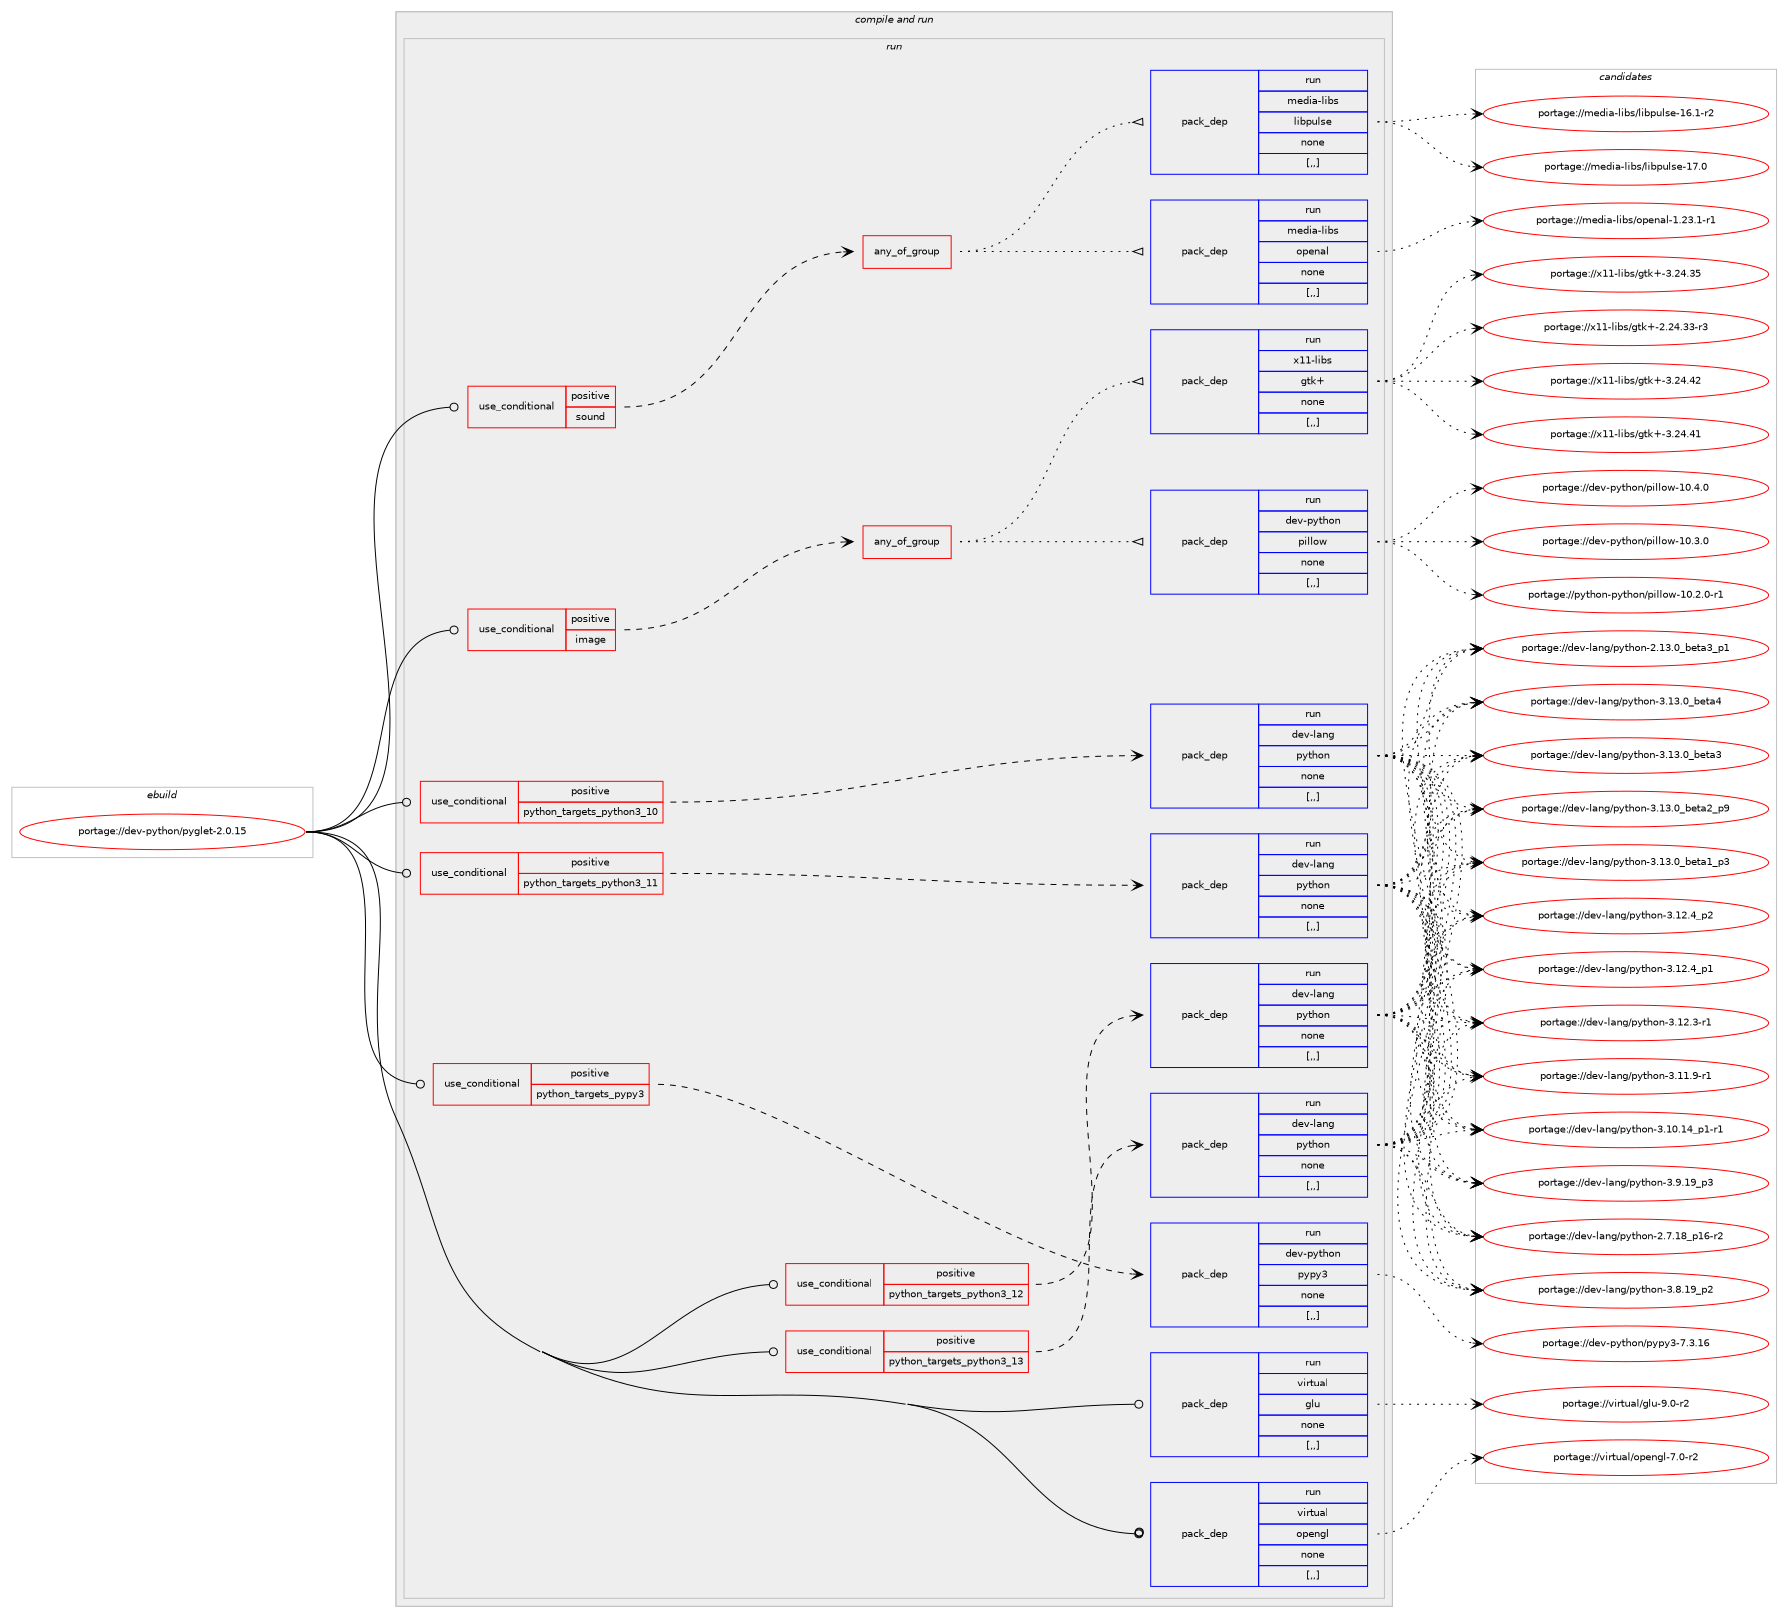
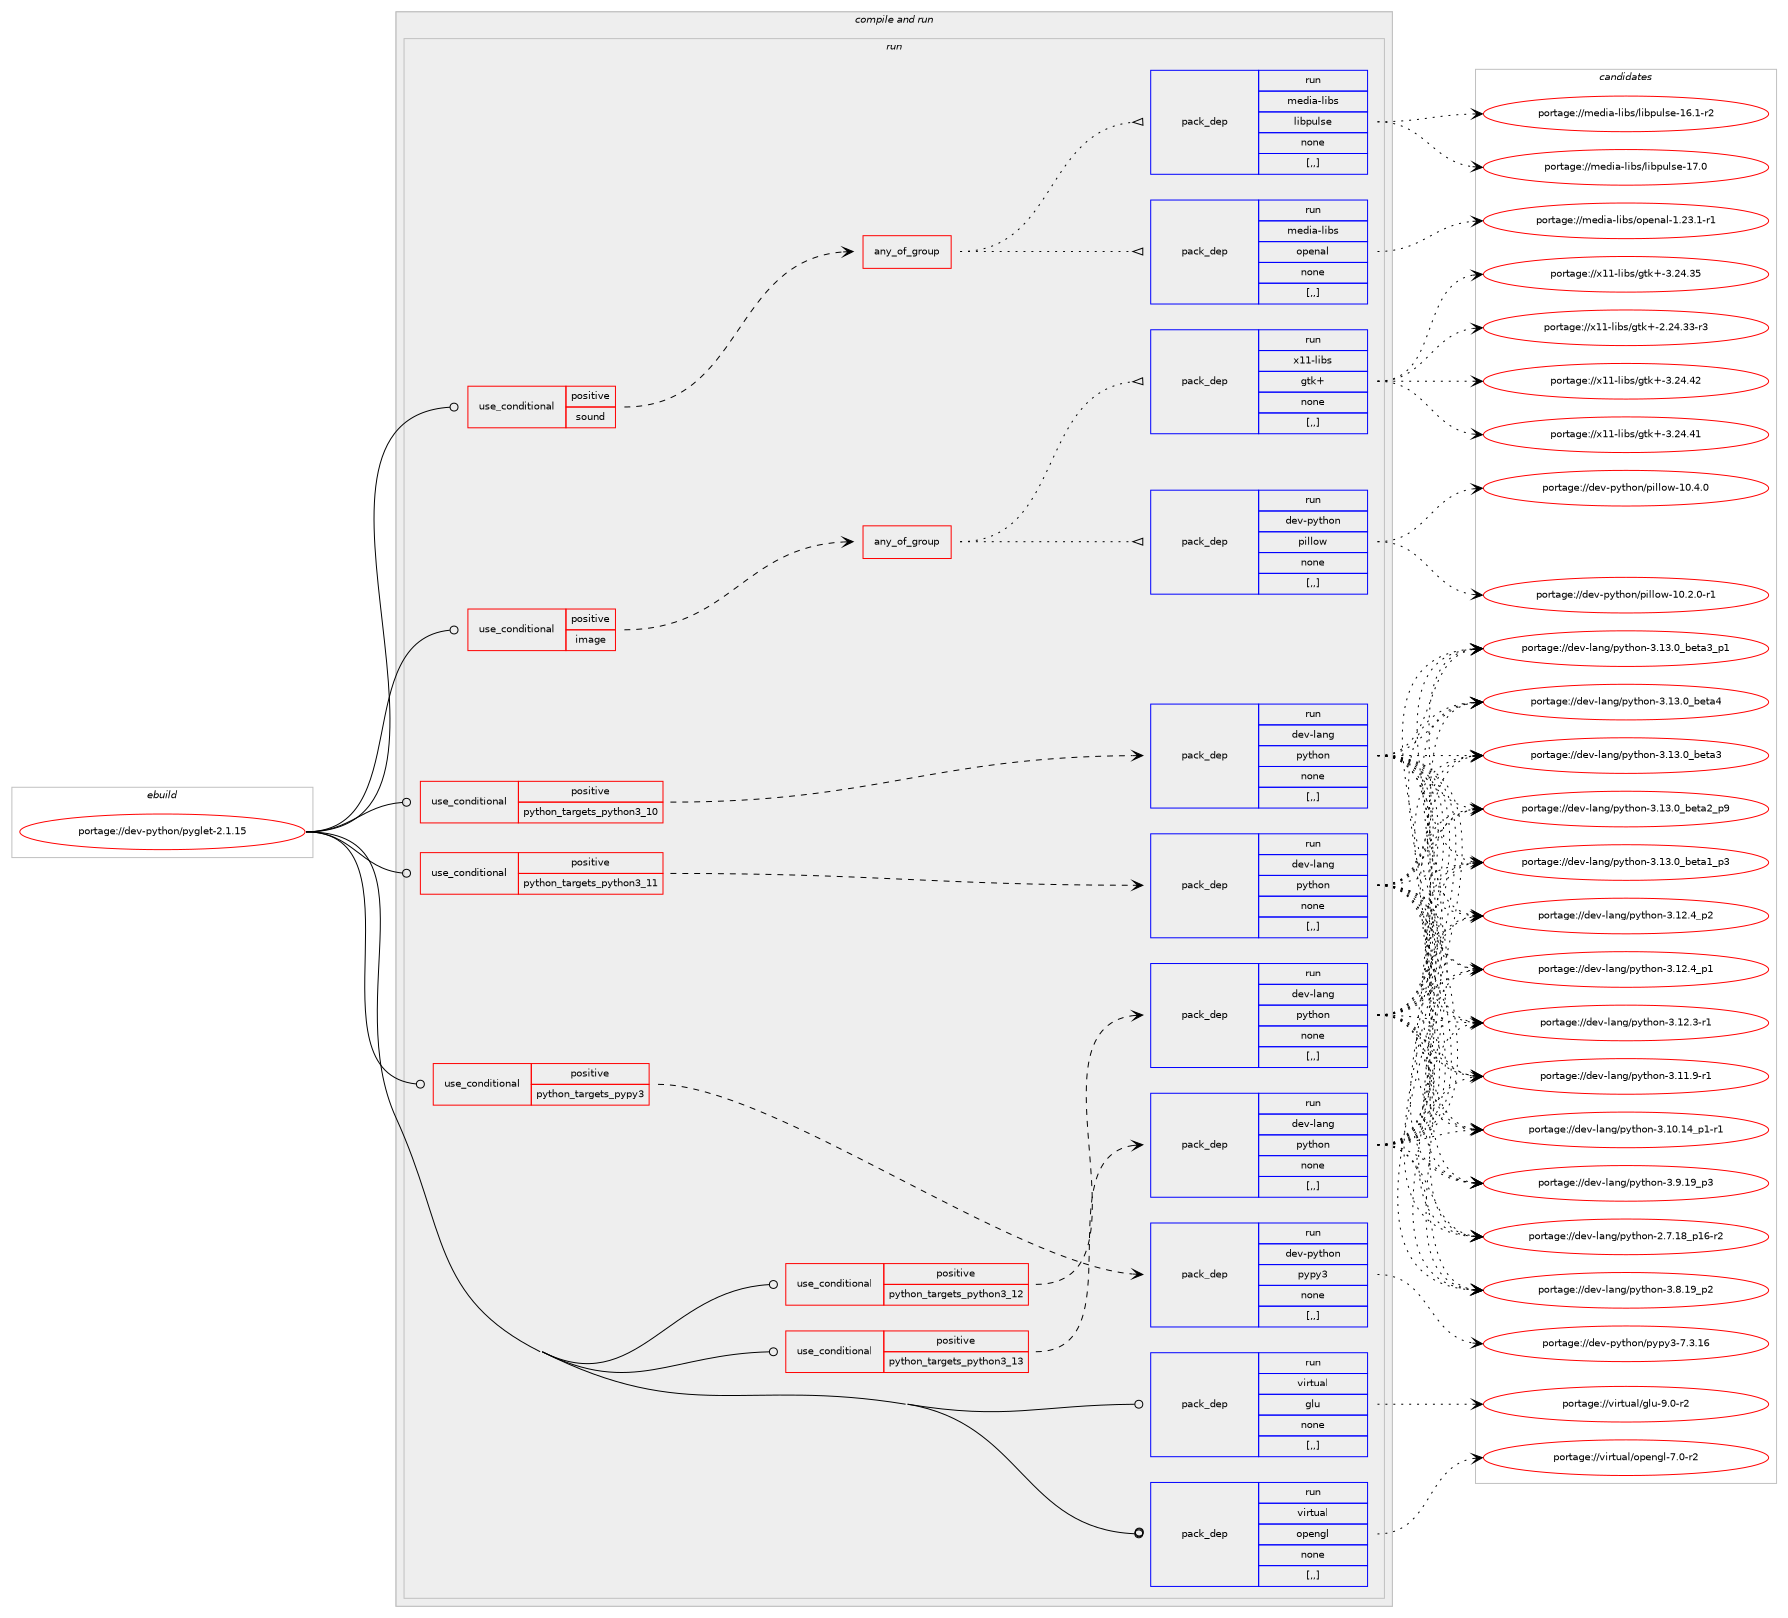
node "portage://dev-python/pillow-10.3.0": removed
node "portage://python-python/pillow-10.2.0-r1": label "portage://python-python/pillow-10.2.0-r1" -> "portage://dev-python/pillow-10.2.0-r1"
node "portage://dev-lang/python-2.13.0_beta3_p1": label "portage://dev-lang/python-2.13.0_beta3_p1" -> "portage://dev-lang/python-3.13.0_beta3_p1"
node "portage://dev-python/pyglet-2.0.15": label "portage://dev-python/pyglet-2.0.15" -> "portage://dev-python/pyglet-2.1.15"
